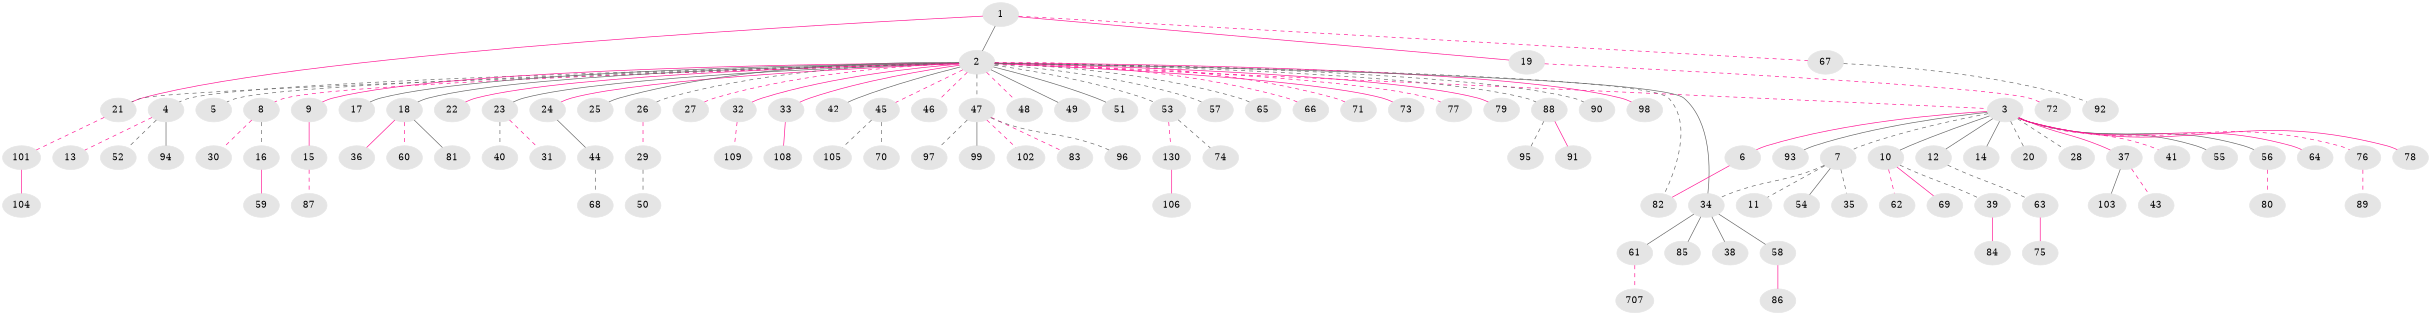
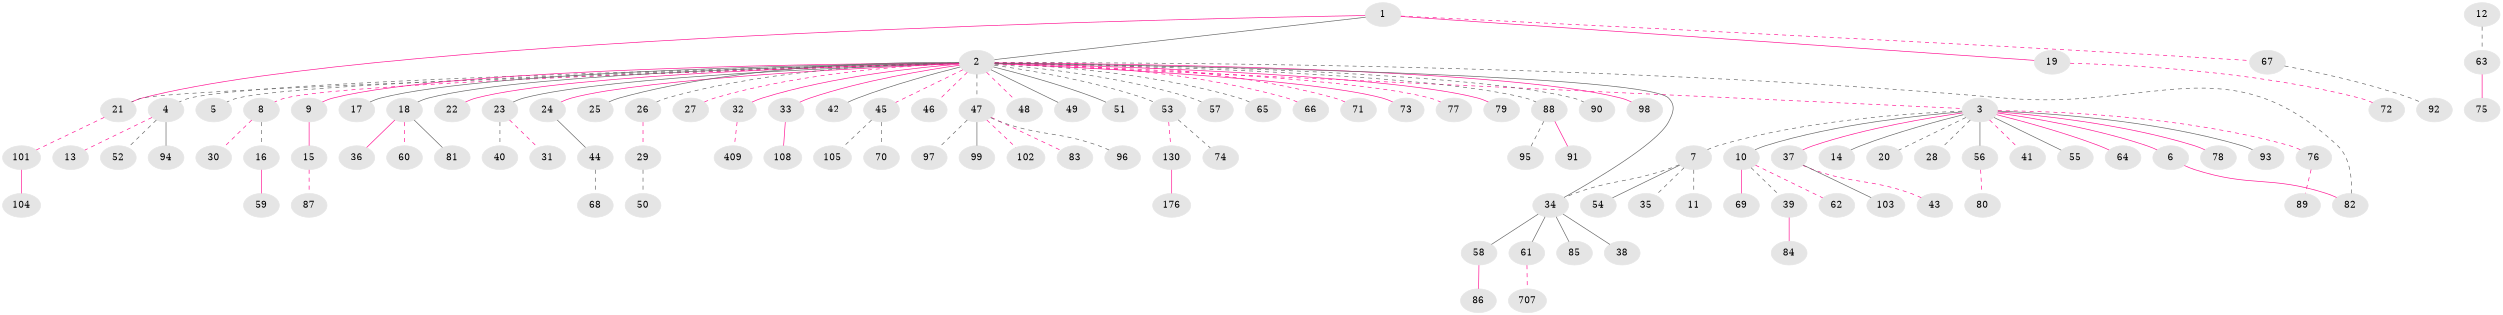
edge "3" -- "12": removed
node "109": label "109" -> "409"
node "106": label "106" -> "176"
